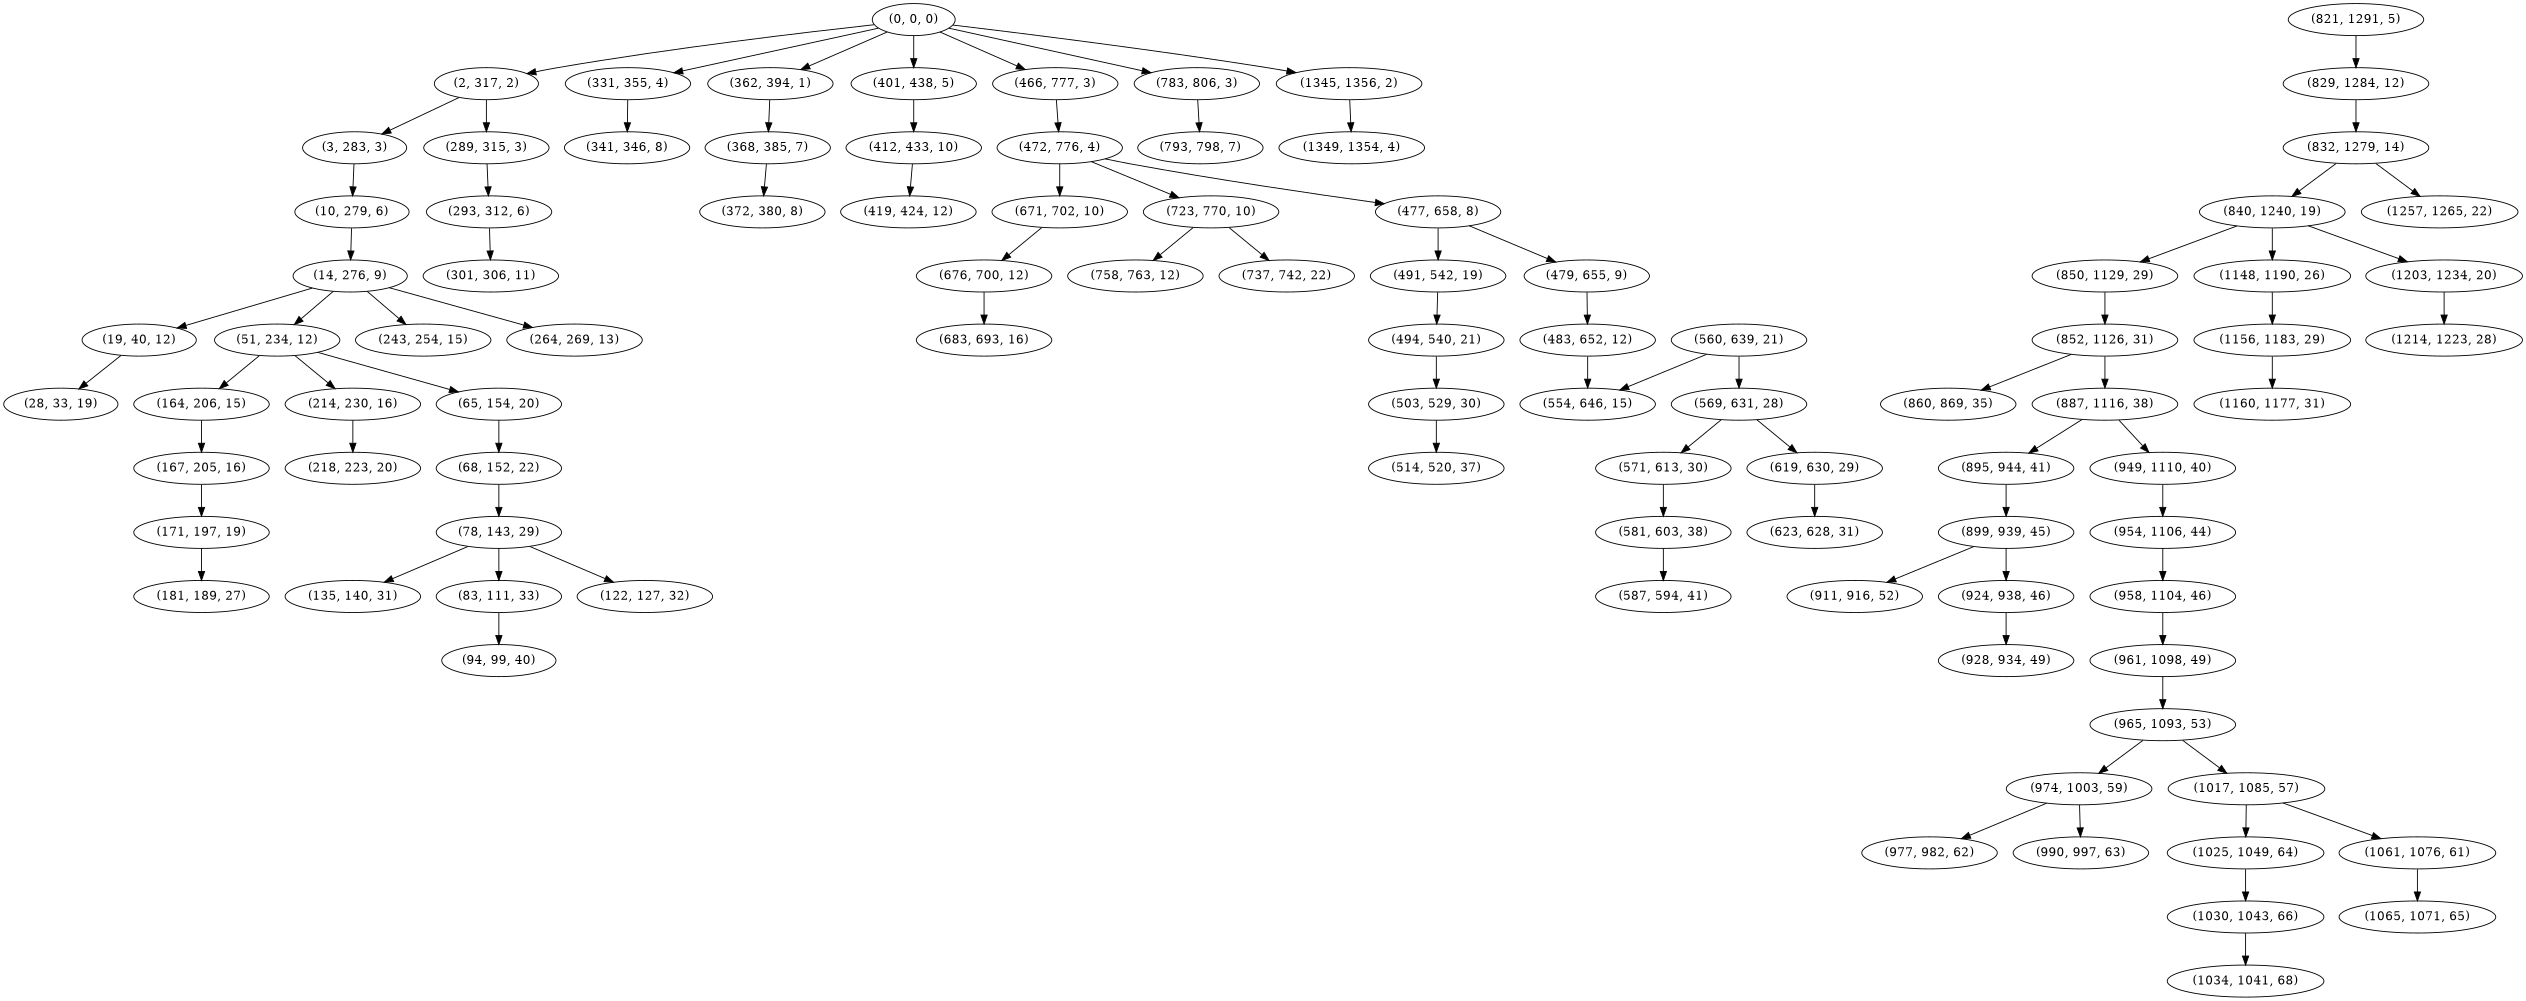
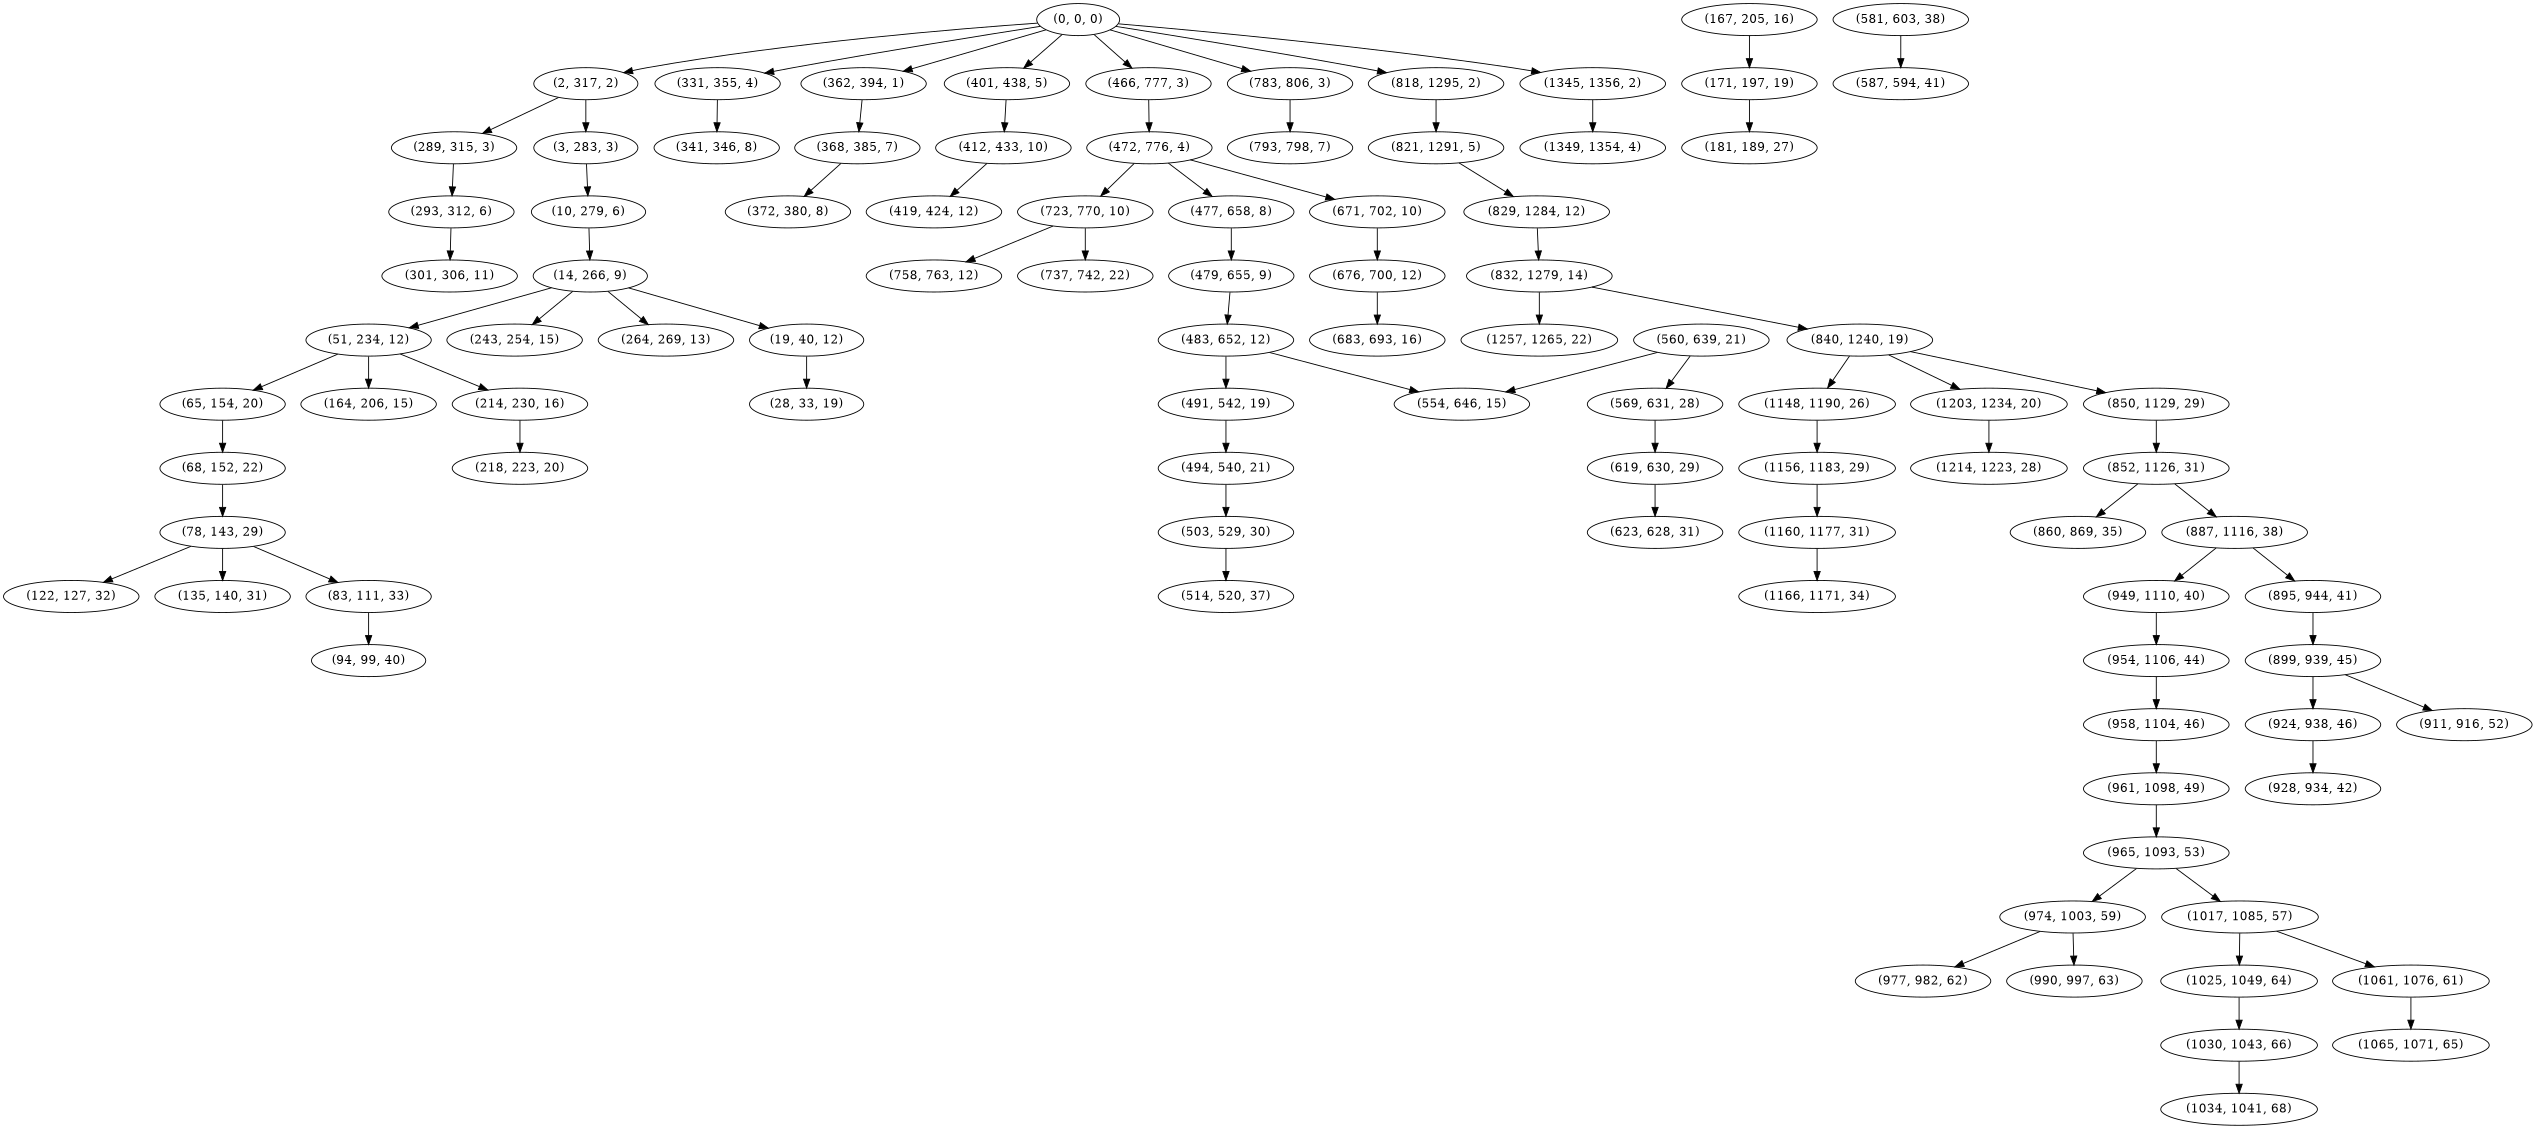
node "(818, 1295, 2)": added
edge "(477, 658, 8)" -> "(491, 542, 19)": now "(483, 652, 12)" -> "(491, 542, 19)"
node "(14, 276, 9)": label "(14, 276, 9)" -> "(14, 266, 9)"
edge "(164, 206, 15)" -> "(167, 205, 16)": removed
node "(571, 613, 30)": removed
node "(1166, 1171, 34)": added
node "(928, 934, 49)": label "(928, 934, 49)" -> "(928, 934, 42)"
